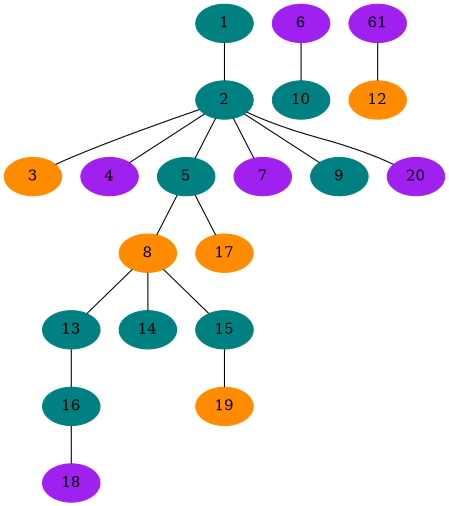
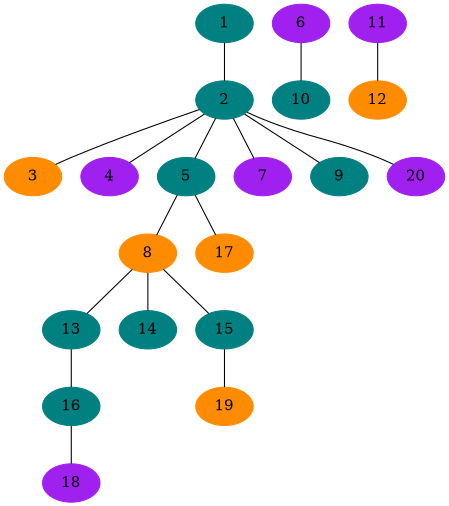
node "61": label "61" -> "11"
